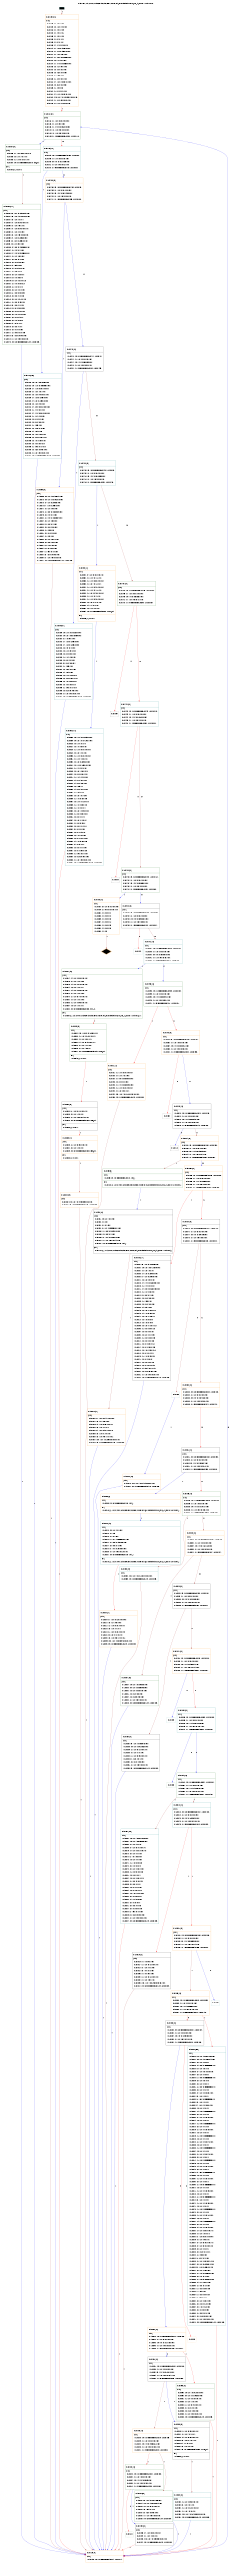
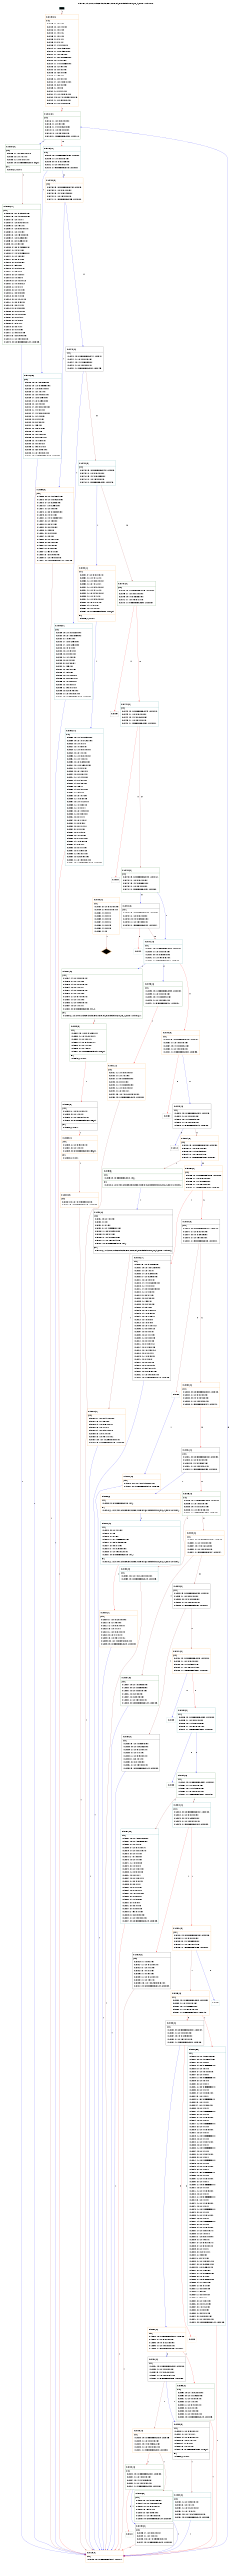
edge "0x40178c [28]" -> "0x4022fb [18]": now "0x40178c [28]" -> "0x4017c4 [28]"
edge "0x4017e0 [28]" -> "0x4017fc [28]": now "0x4017c4 [28]" -> "0x4017fc [28]"
